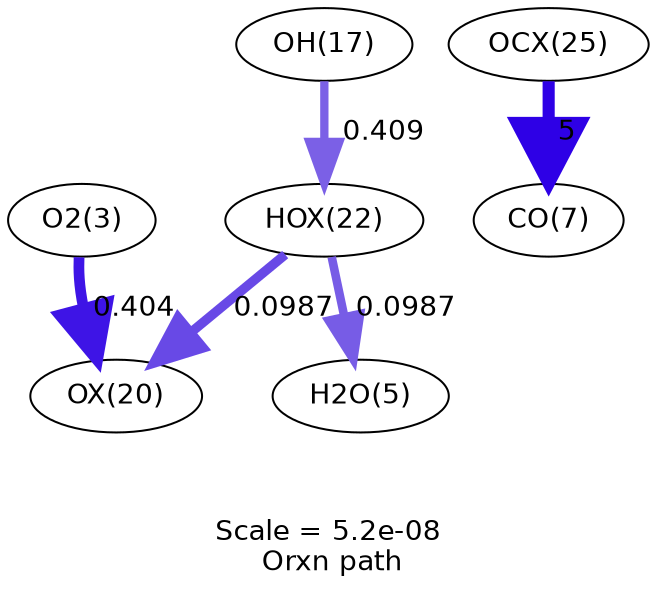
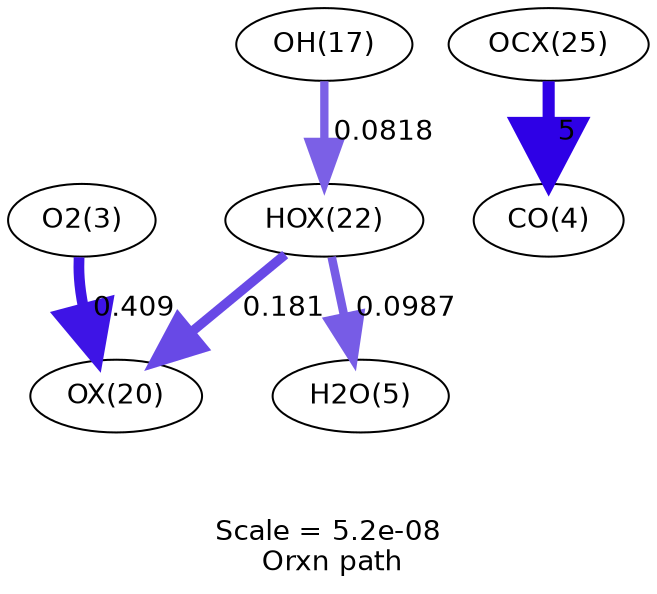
edge "OH(17)" -> "HOX(22)": label " 0.409" -> " 0.0818"
node "CO(7)": label "CO(7)" -> "CO(4)"
edge "O2(3)" -> "OX(20)": label " 0.404" -> " 0.409"
edge "HOX(22)" -> "OX(20)": label " 0.0987" -> " 0.181"
